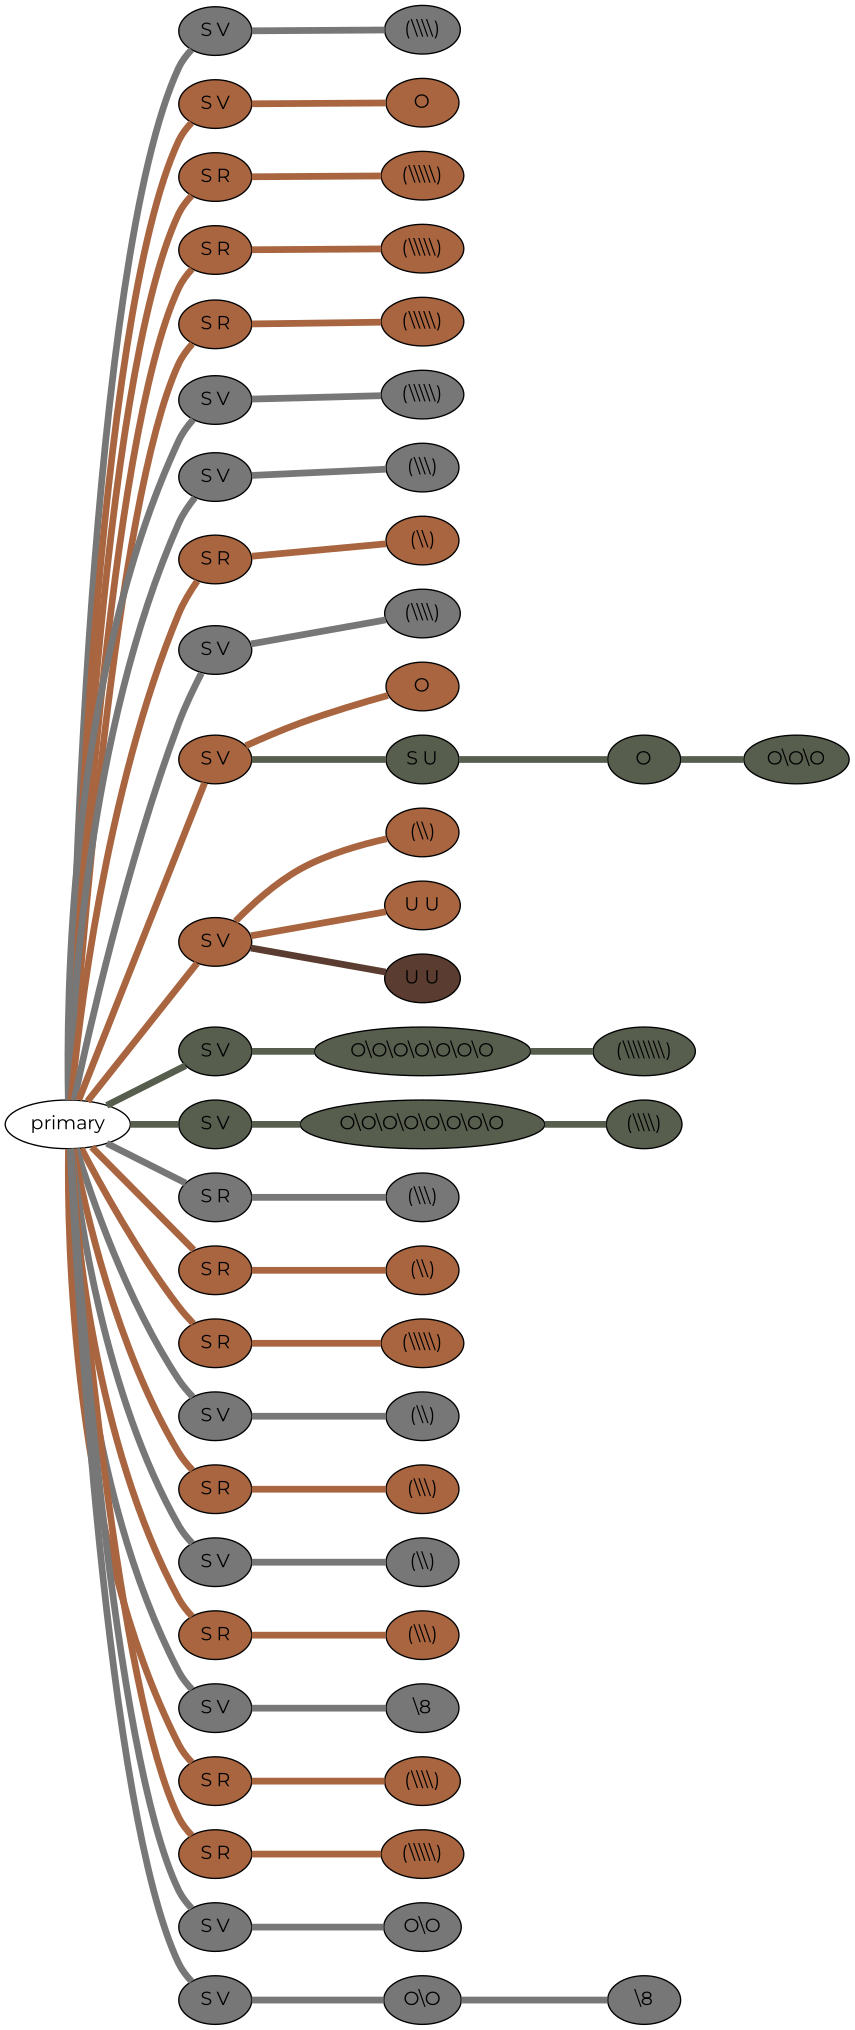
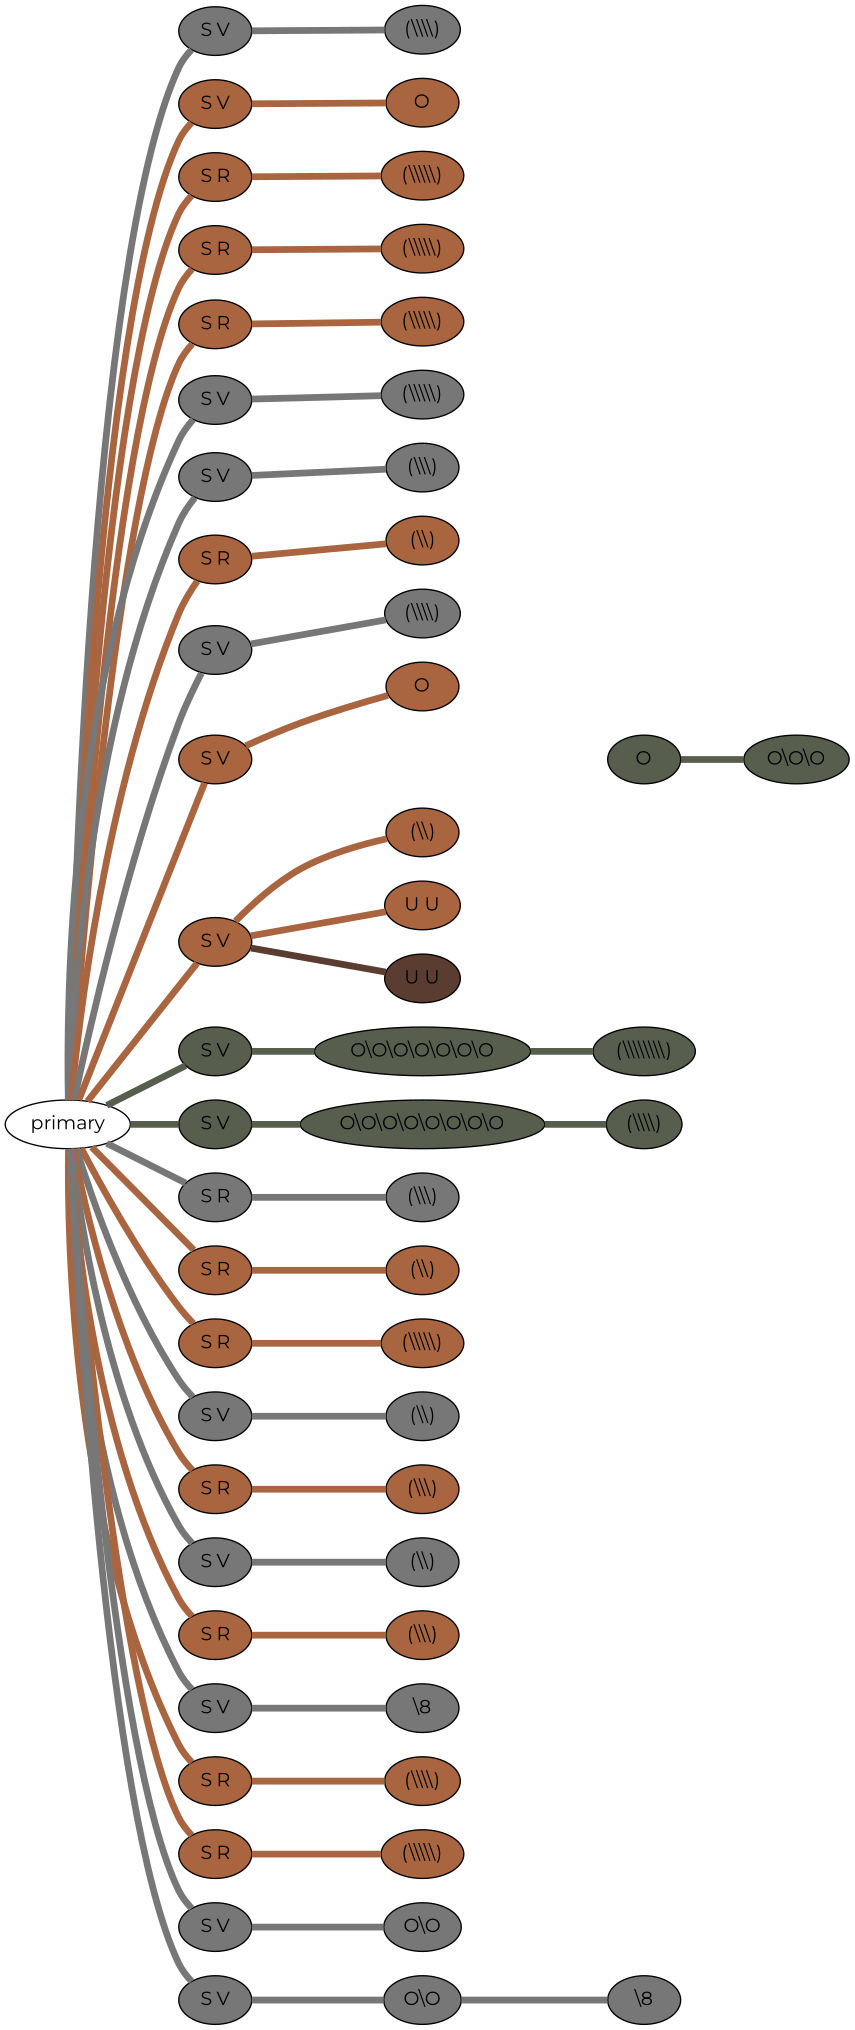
node "S U": removed
